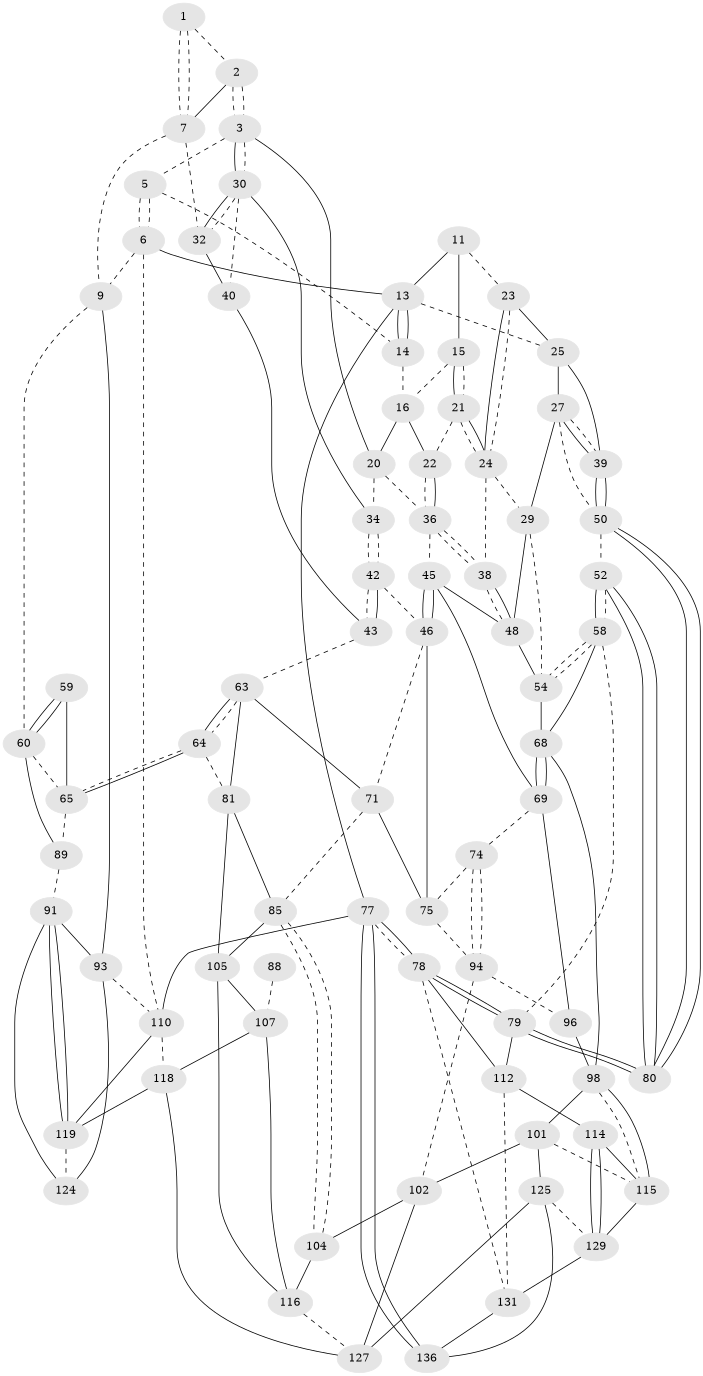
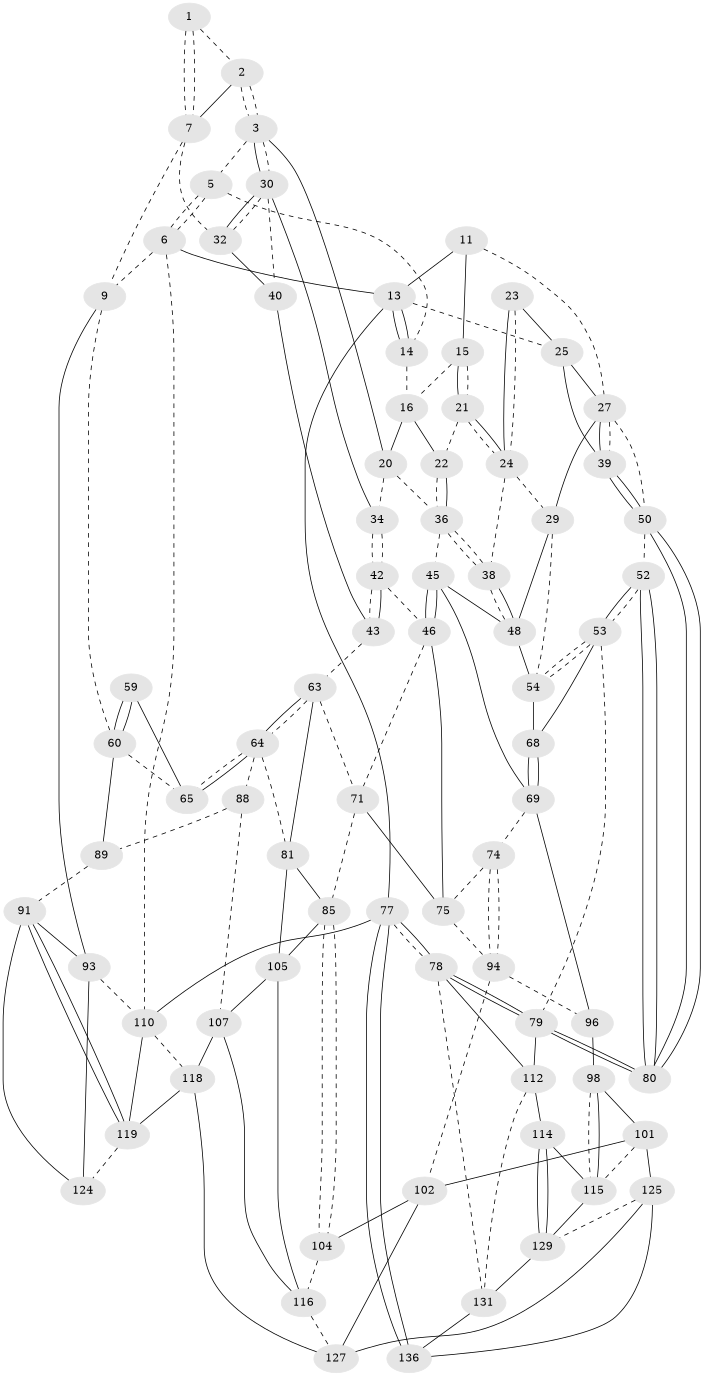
edge "11" -- "23": now "11" -- "27"
node "58": label "58" -> "53"
edge "63" -- "71": style solid -> dashed
edge "64" -- "88": added
edge "65" -- "89": now "88" -- "89"
edge "68" -- "98": removed
edge "104" -- "116": style solid -> dashed
